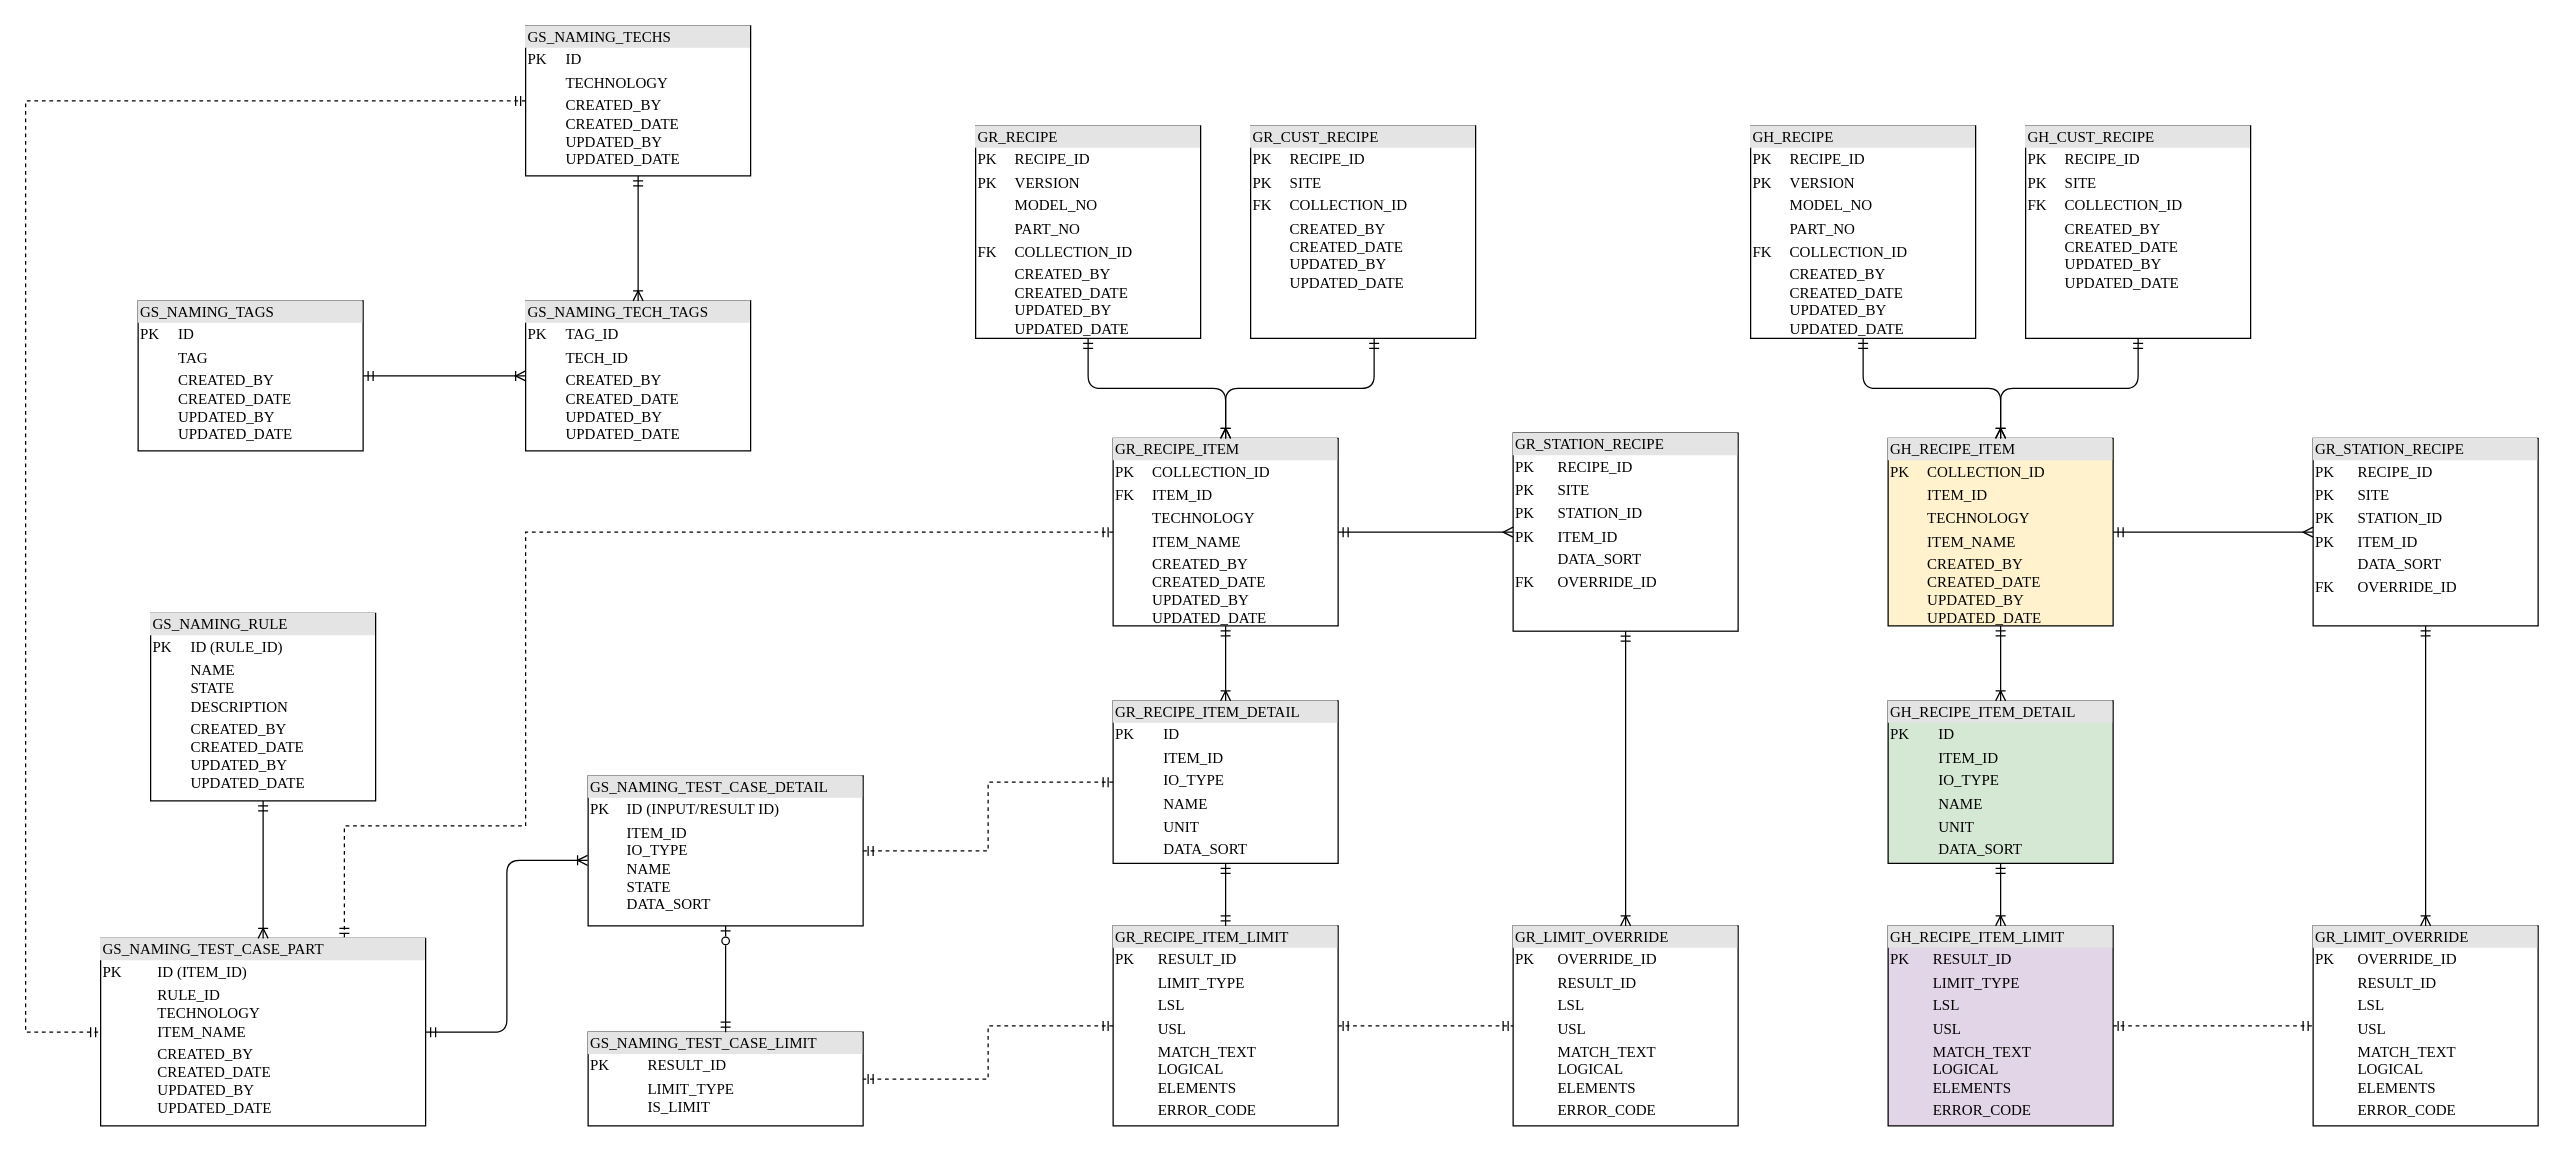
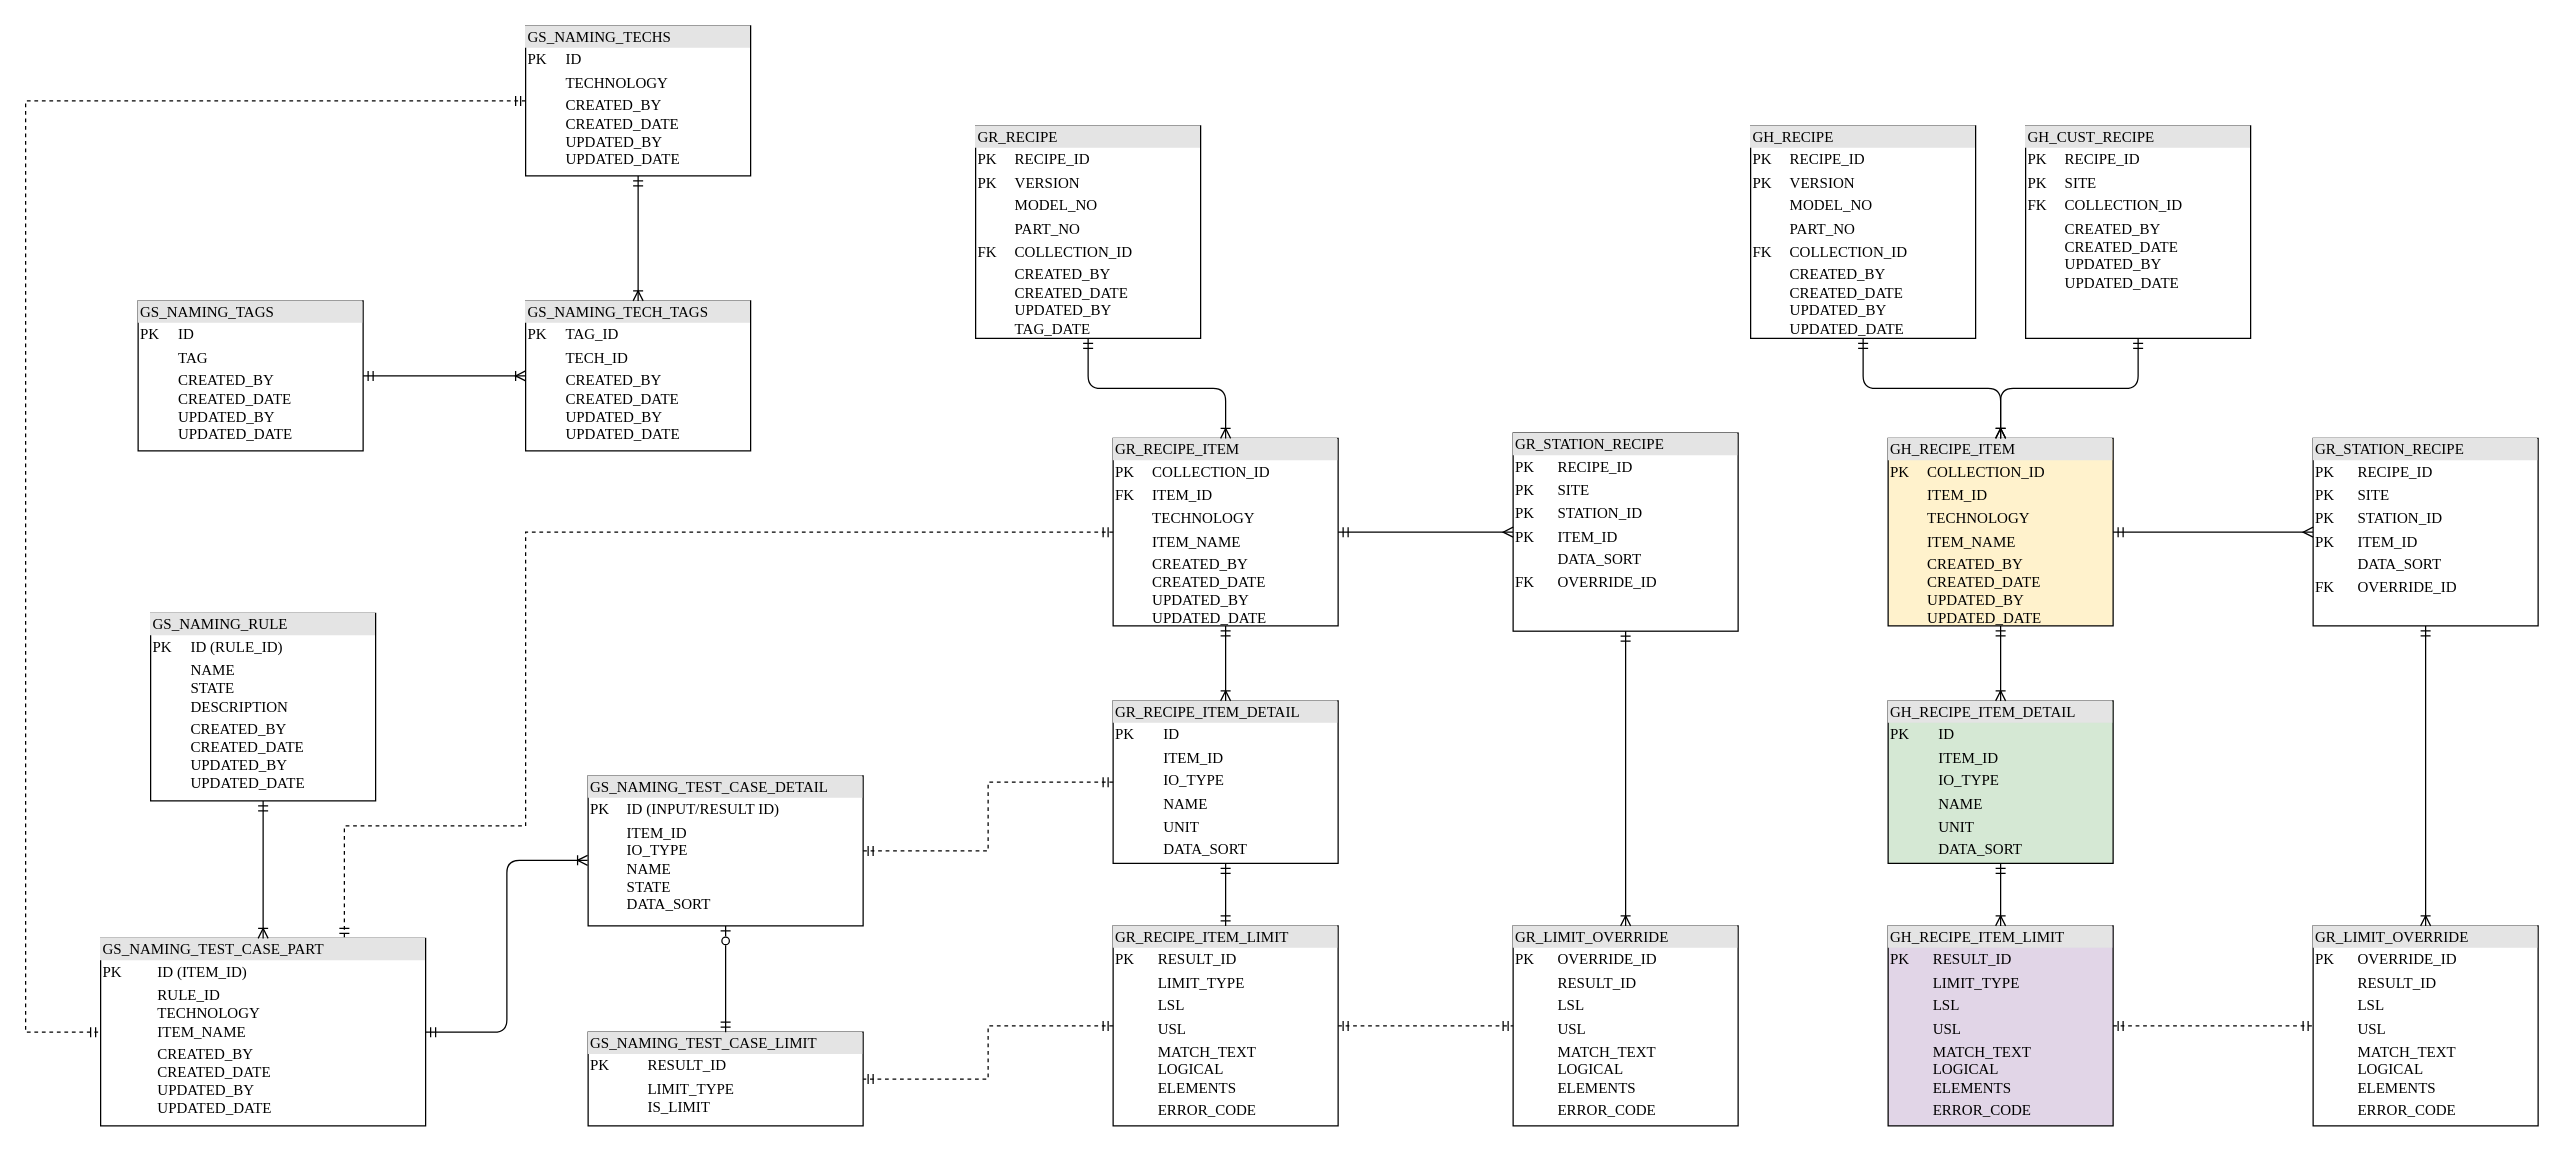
node "GR_RECIPE PK RECIPE_ID PK VERSION MODEL_NO PART_NO FK COLLECTION_ID CREATED_BY CREATED_DATE UPDATED_BY UPDATED_DATE": label "GR_RECIPE PK RECIPE_ID PK VERSION MODEL_NO PART_NO FK COLLECTION_ID CREATED_BY CREATED_DATE UPDATED_BY UPDATED_DATE" -> "GR_RECIPE PK RECIPE_ID PK VERSION MODEL_NO PART_NO FK COLLECTION_ID CREATED_BY CREATED_DATE UPDATED_BY TAG_DATE"
node "GR_CUST_RECIPE PK RECIPE_ID PK SITE FK COLLECTION_ID CREATED_BY CREATED_DATE UPDATED_BY UPDATED_DATE": removed
edge "GR_CUST_RECIPE PK RECIPE_ID PK SITE FK COLLECTION_ID CREATED_BY CREATED_DATE UPDATED_BY UPDATED_DATE" -- "GR_RECIPE_ITEM PK COLLECTION_ID FK ITEM_ID TECHNOLOGY ITEM_NAME CREATED_BY CREATED_DATE UPDATED_BY UPDATED_DATE": removed
